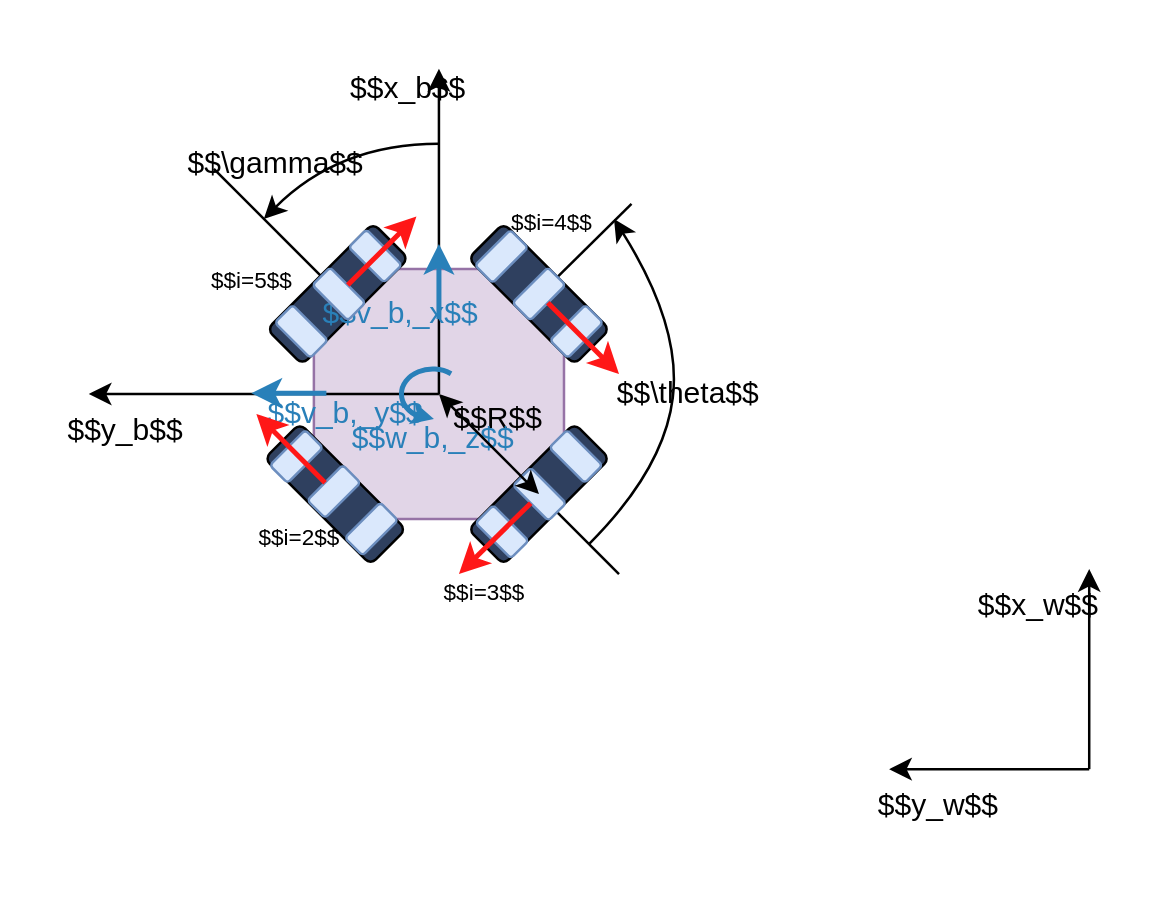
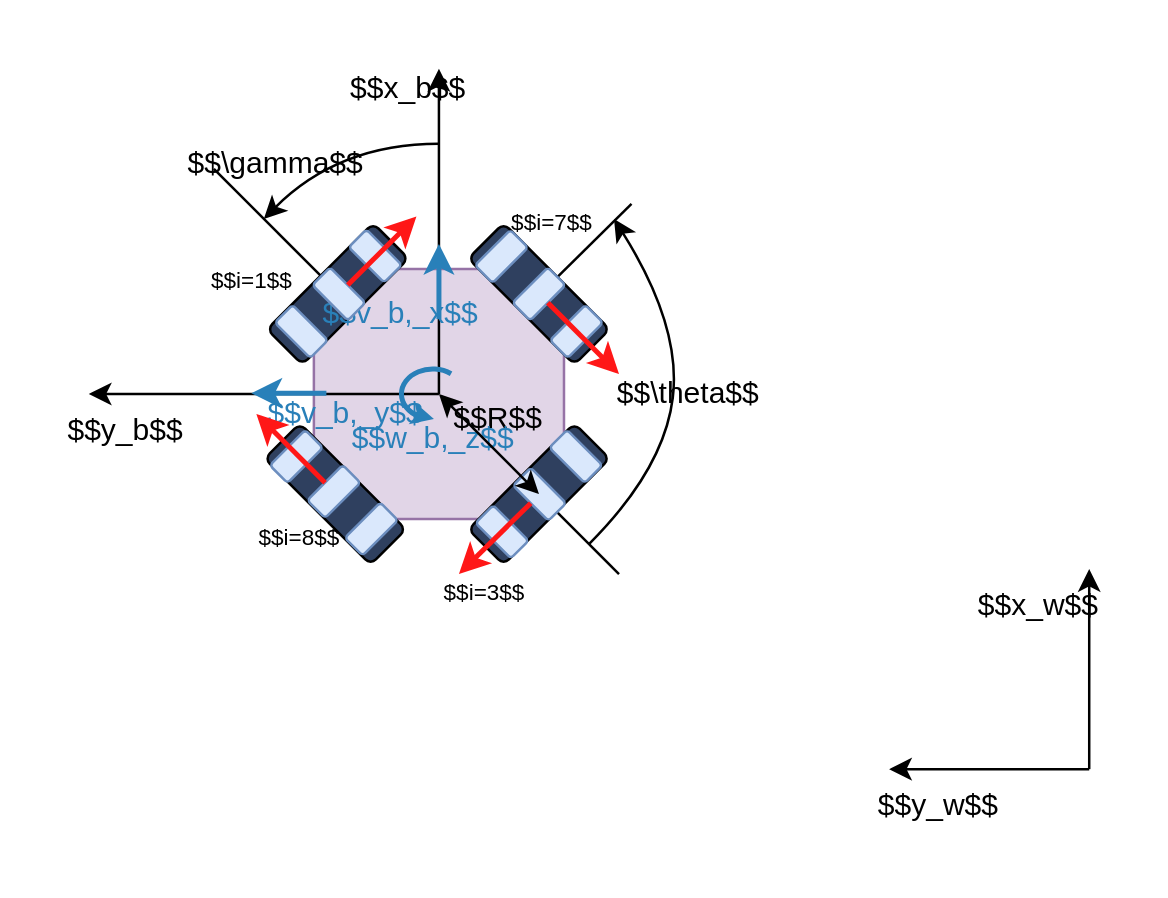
node "$$i=4$$": label "$$i=4$$" -> "$$i=7$$"
node "$$i=5$$": label "$$i=5$$" -> "$$i=1$$"
node "$$i=2$$": label "$$i=2$$" -> "$$i=8$$"
